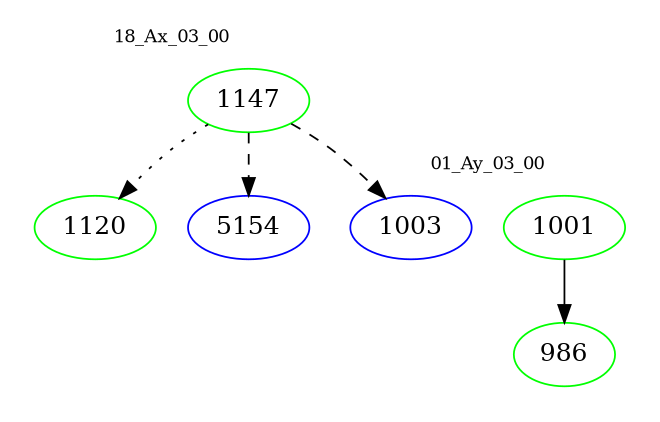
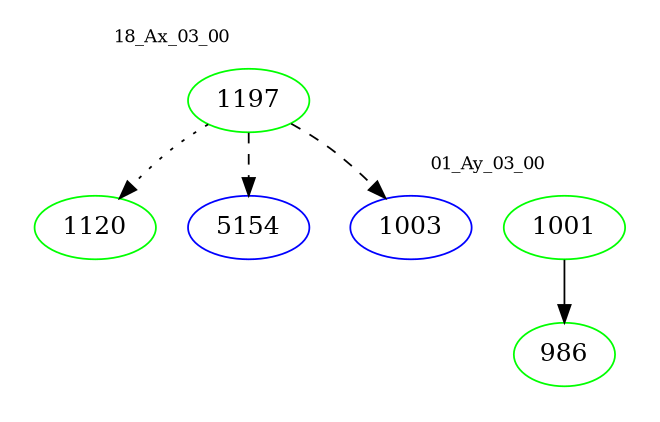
node "1147": label "1147" -> "1197"
